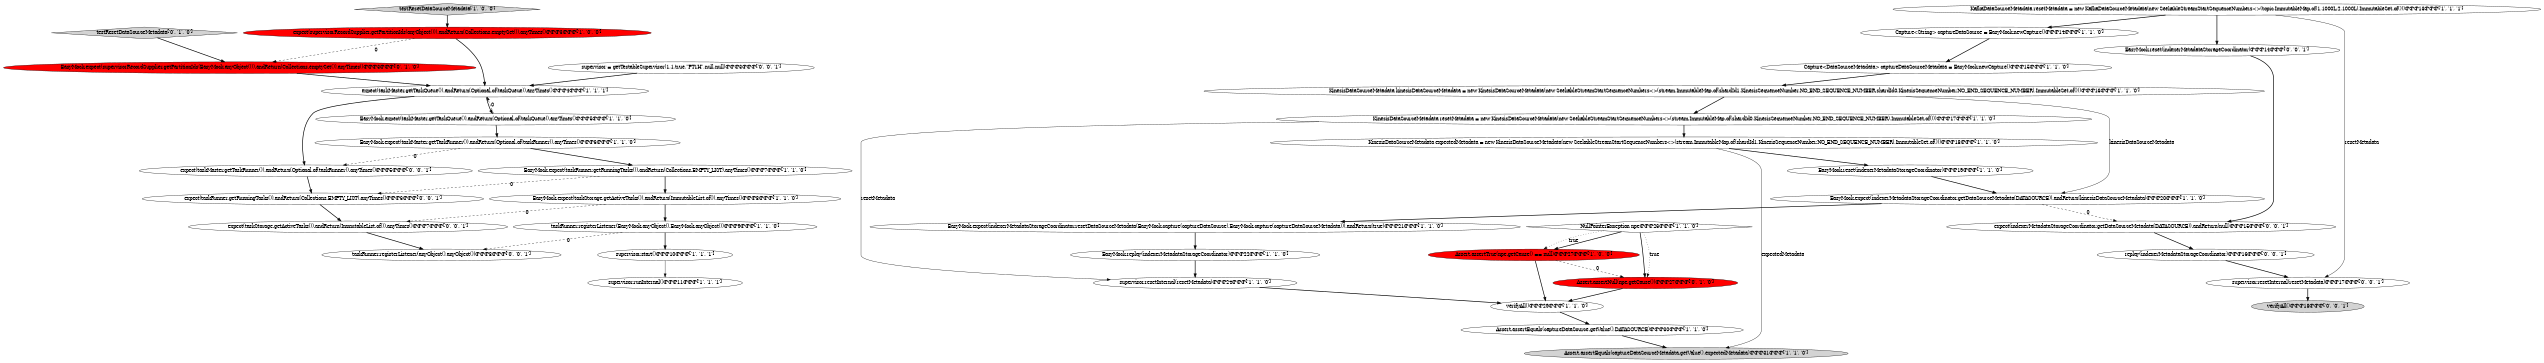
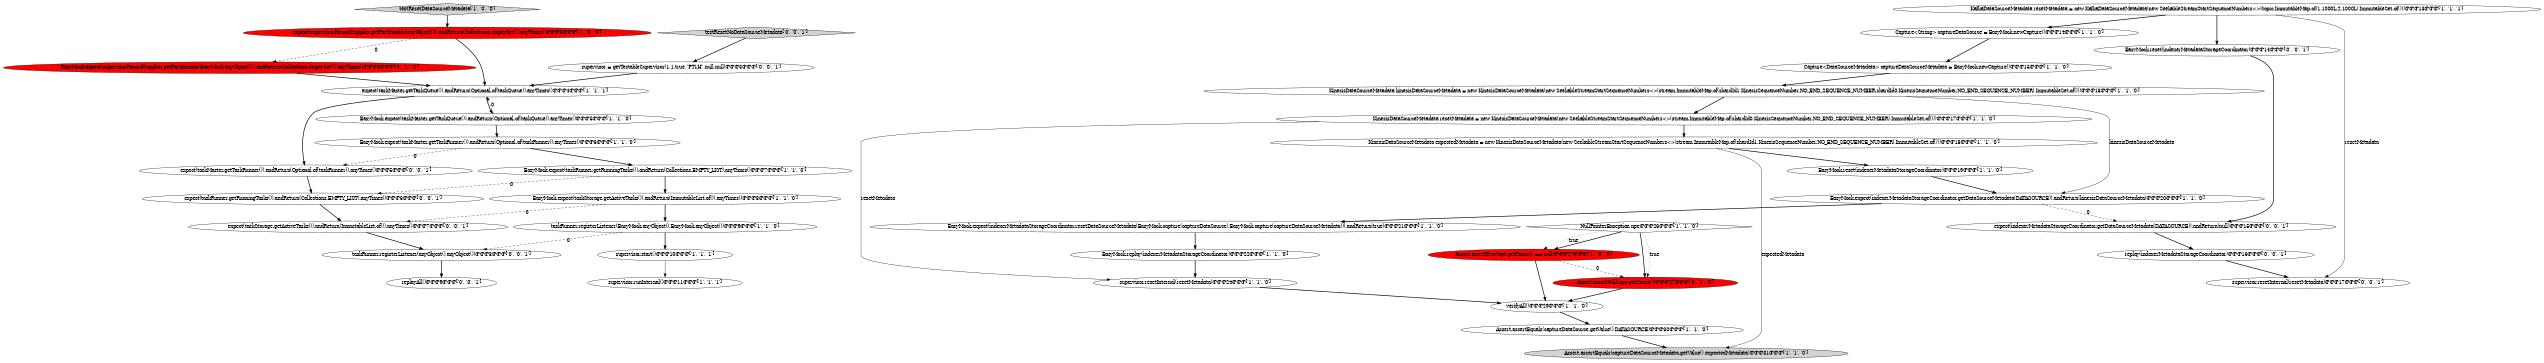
node "testResetDataSourceMetadata['0', '1', '0']": removed
node "testResetNoDataSourceMetadata['0', '0', '1']": added
node "replayAll()@@@9@@@['0', '0', '1']": added
node "verifyAll()@@@18@@@['0', '0', '1']": removed
